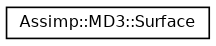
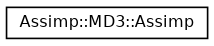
node "Assimp::MD3::Surface": label "Assimp::MD3::Surface" -> "Assimp::MD3::Assimp"
